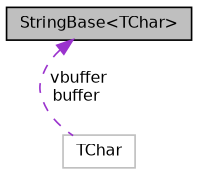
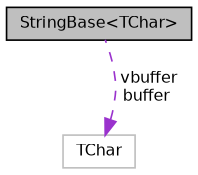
edge "TChar" -> "StringBase<TChar>": reversed
